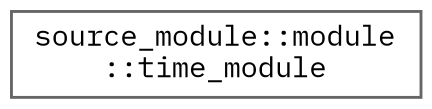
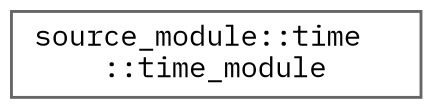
node "source_module::module ::time_module": label "source_module::module ::time_module" -> "source_module::time ::time_module"
